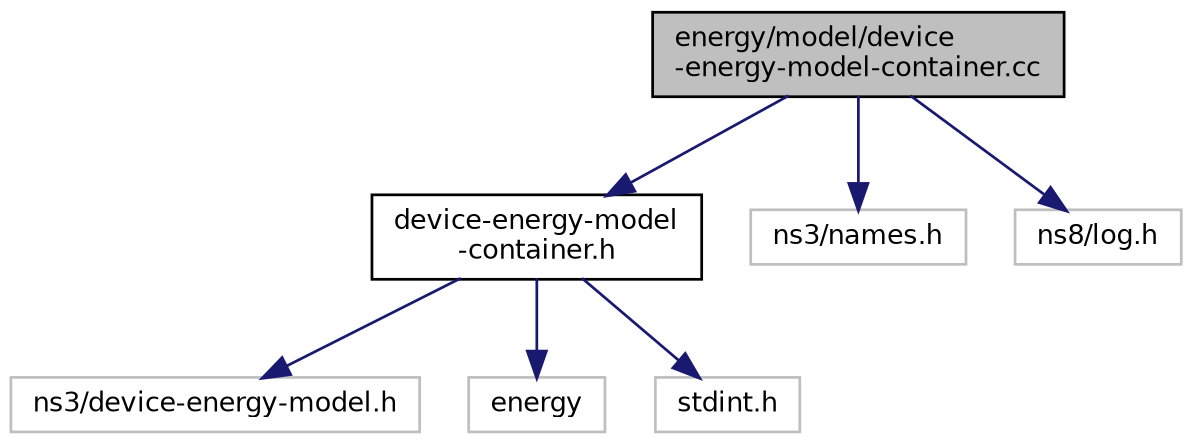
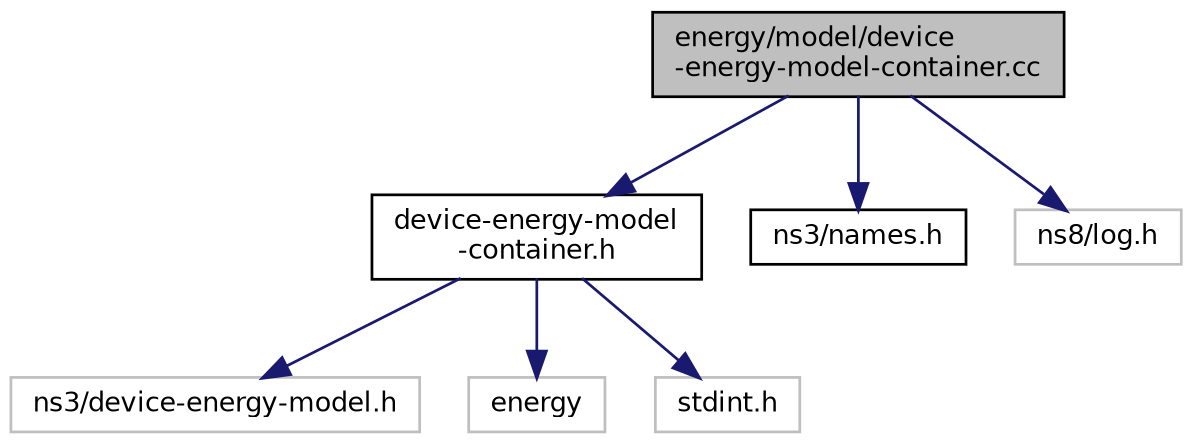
node "ns3/names.h": color grey75 -> black
